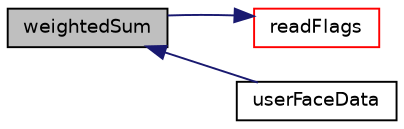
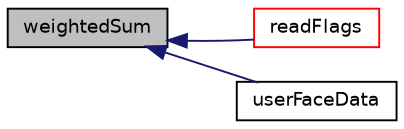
edge "weightedSum" -> "readFlags": reversed
